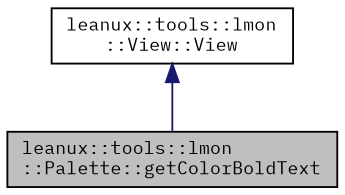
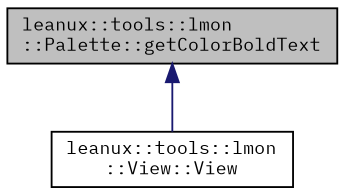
edge "leanux::tools::lmon ::Palette::getColorBoldText" -> "leanux::tools::lmon ::View::View": reversed
